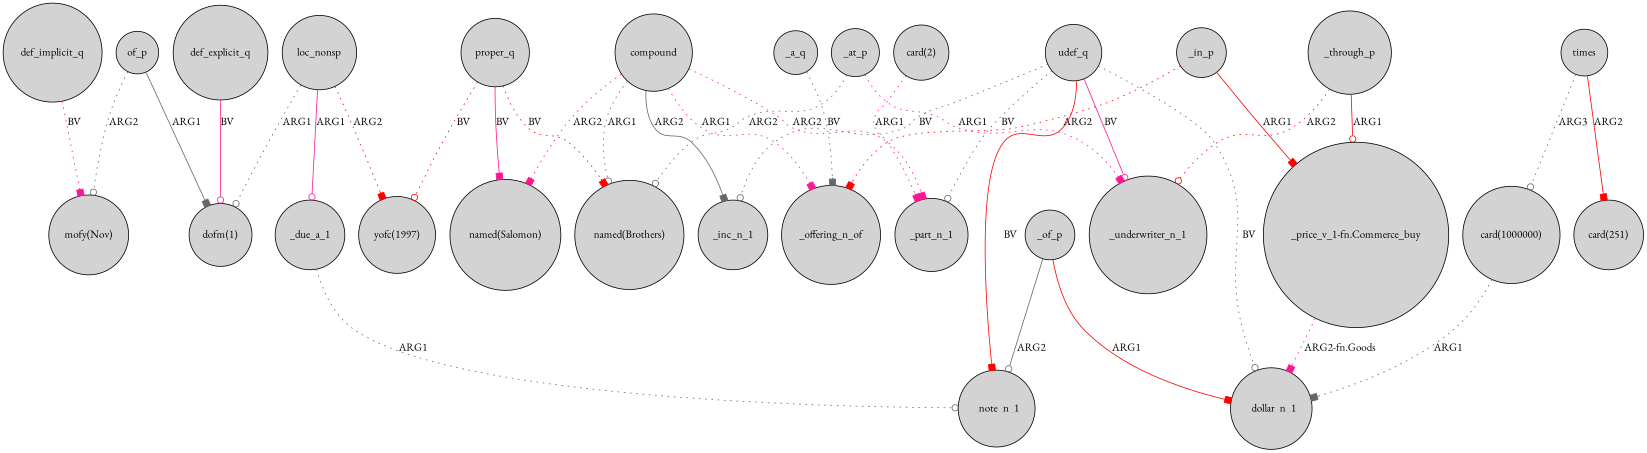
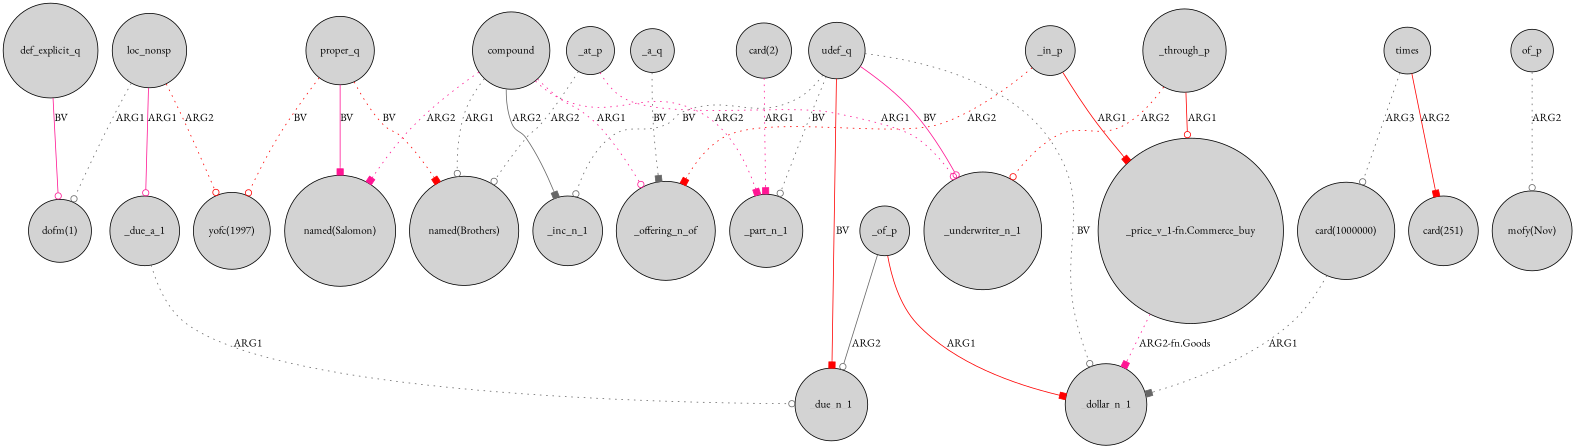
node "def_implicit_q": removed
edge "_at_p" -> "_underwriter_n_1": arrowhead box -> odot
edge "compound" -> "_offering_n_of": arrowhead box -> odot
edge "of_p" -> "dofm(1)": removed, label "ARG1"
edge "loc_nonsp" -> "yofc(1997)": arrowhead box -> odot
node "_note_n_1": label "_note_n_1" -> "_due_n_1"
